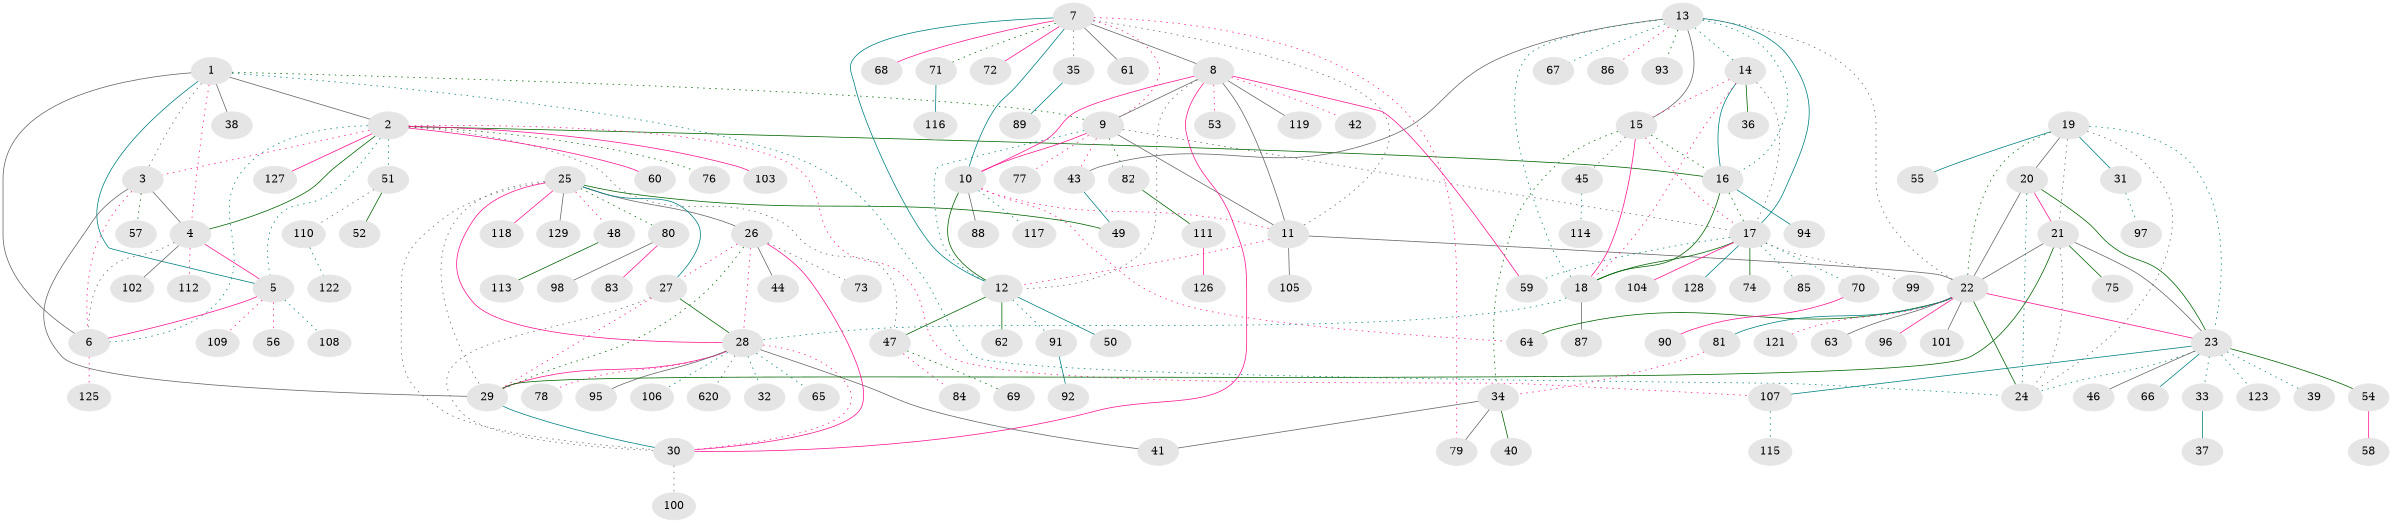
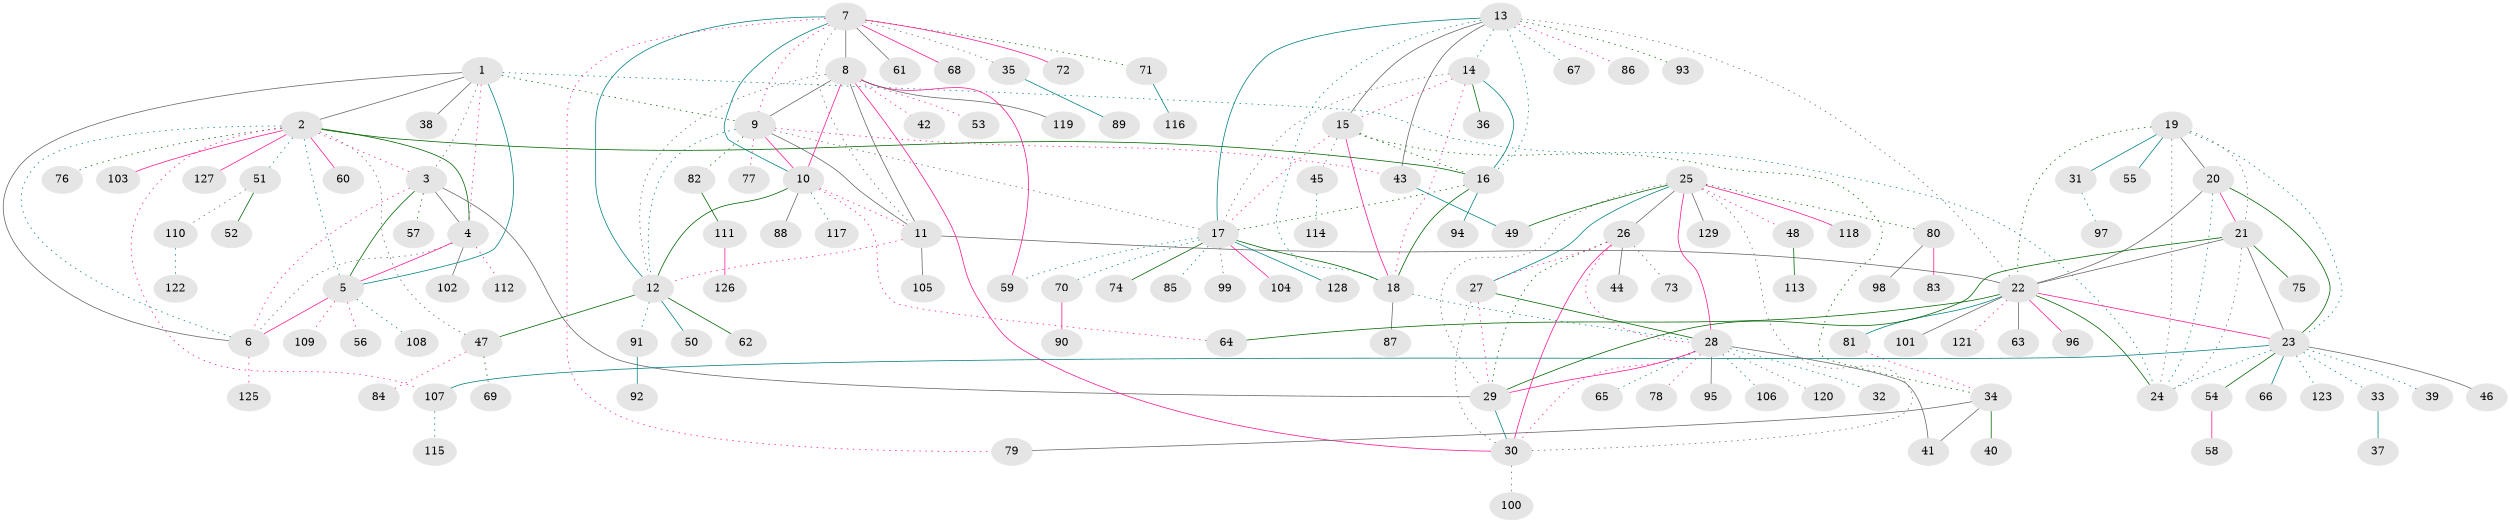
edge "3" -- "5": added
node "620": label "620" -> "120"
